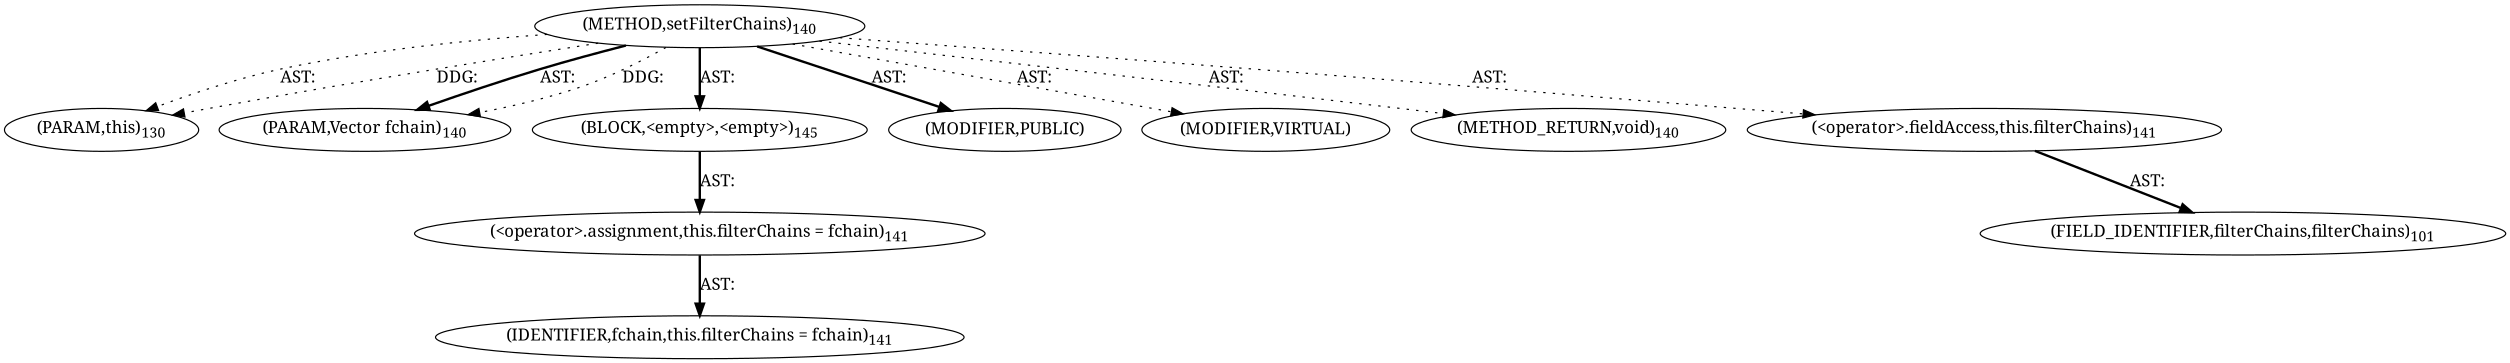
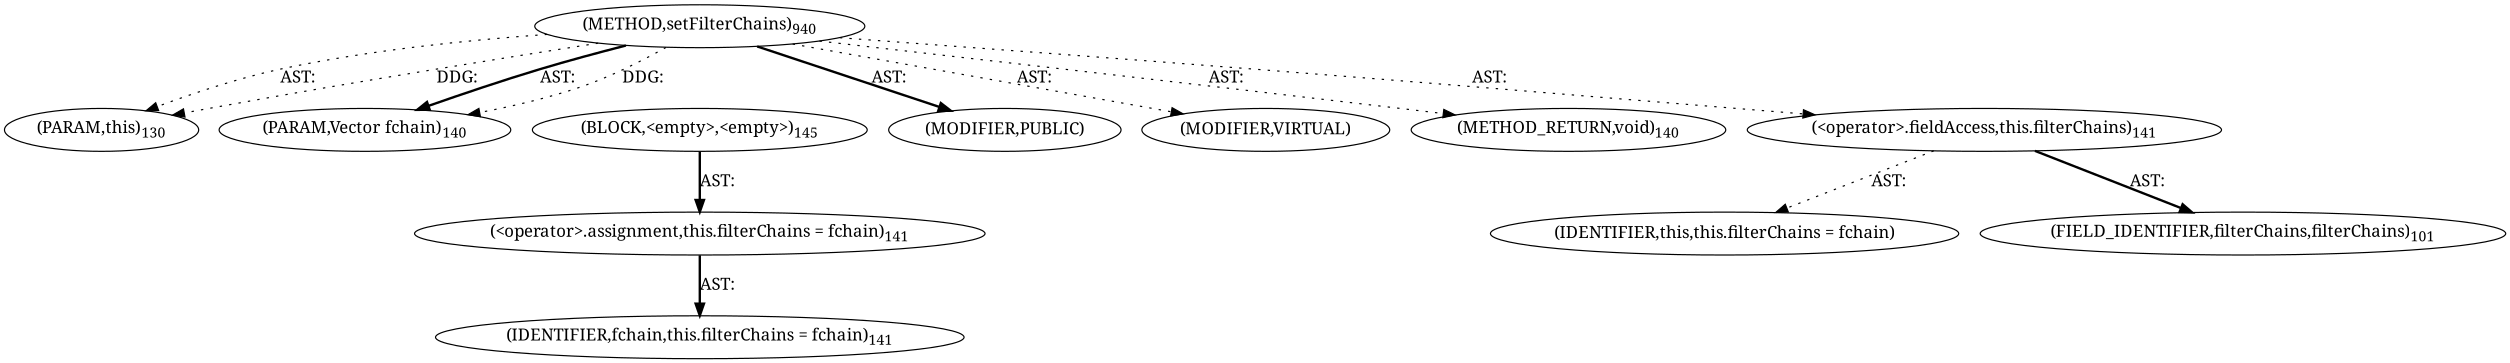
node "(METHOD,setFilterChains)": text "140" -> "940"
edge "(METHOD,setFilterChains)" -> "(BLOCK,<empty>,<empty>)": removed, label "AST:"
node "(IDENTIFIER,this,this.filterChains = fchain)": added
